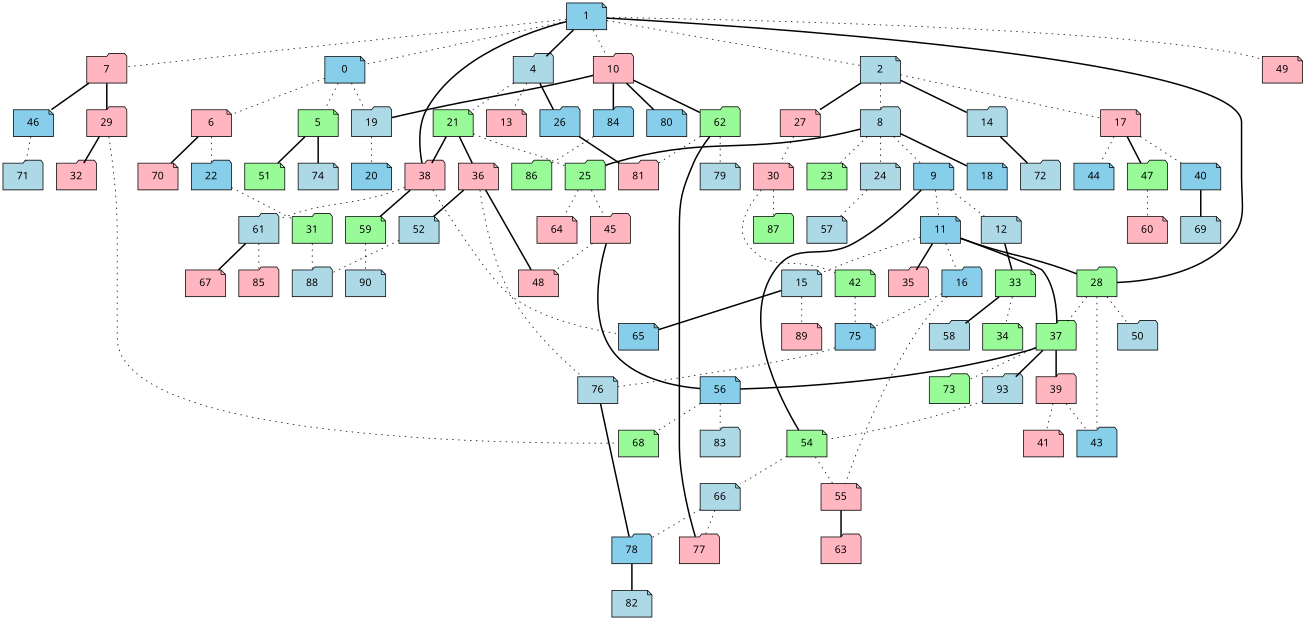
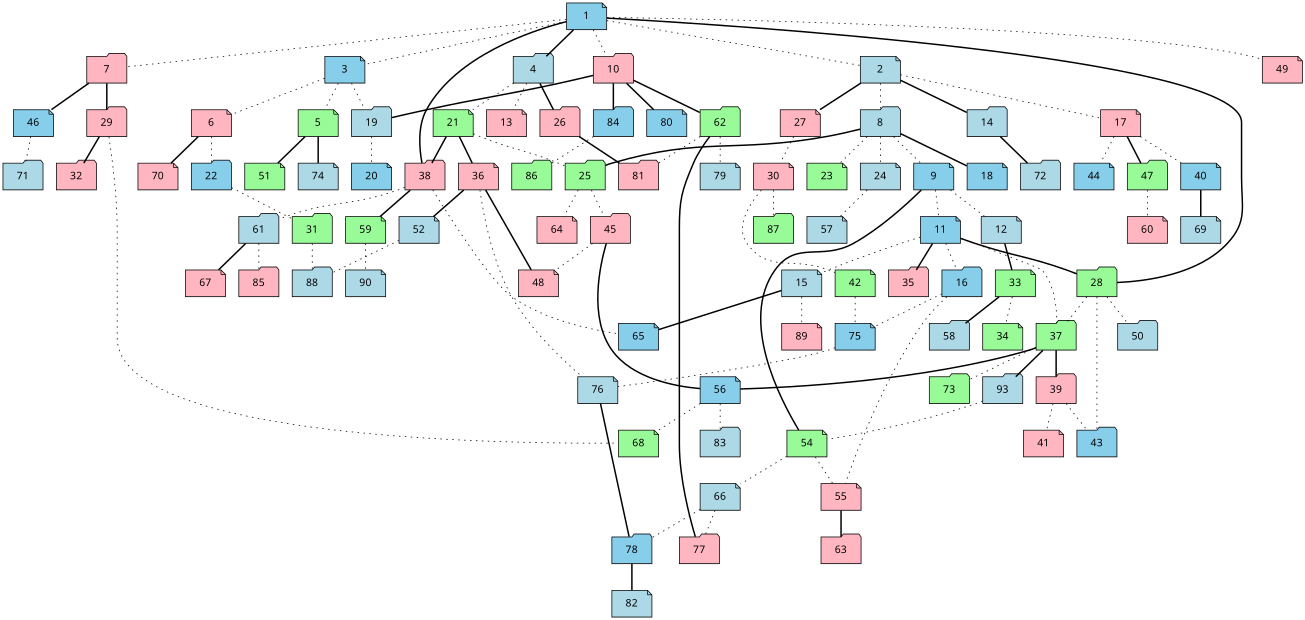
node "0": label "0" -> "3"
node "26": fillcolor skyblue -> lightpink
edge "11" -- "37": style bold -> dotted
